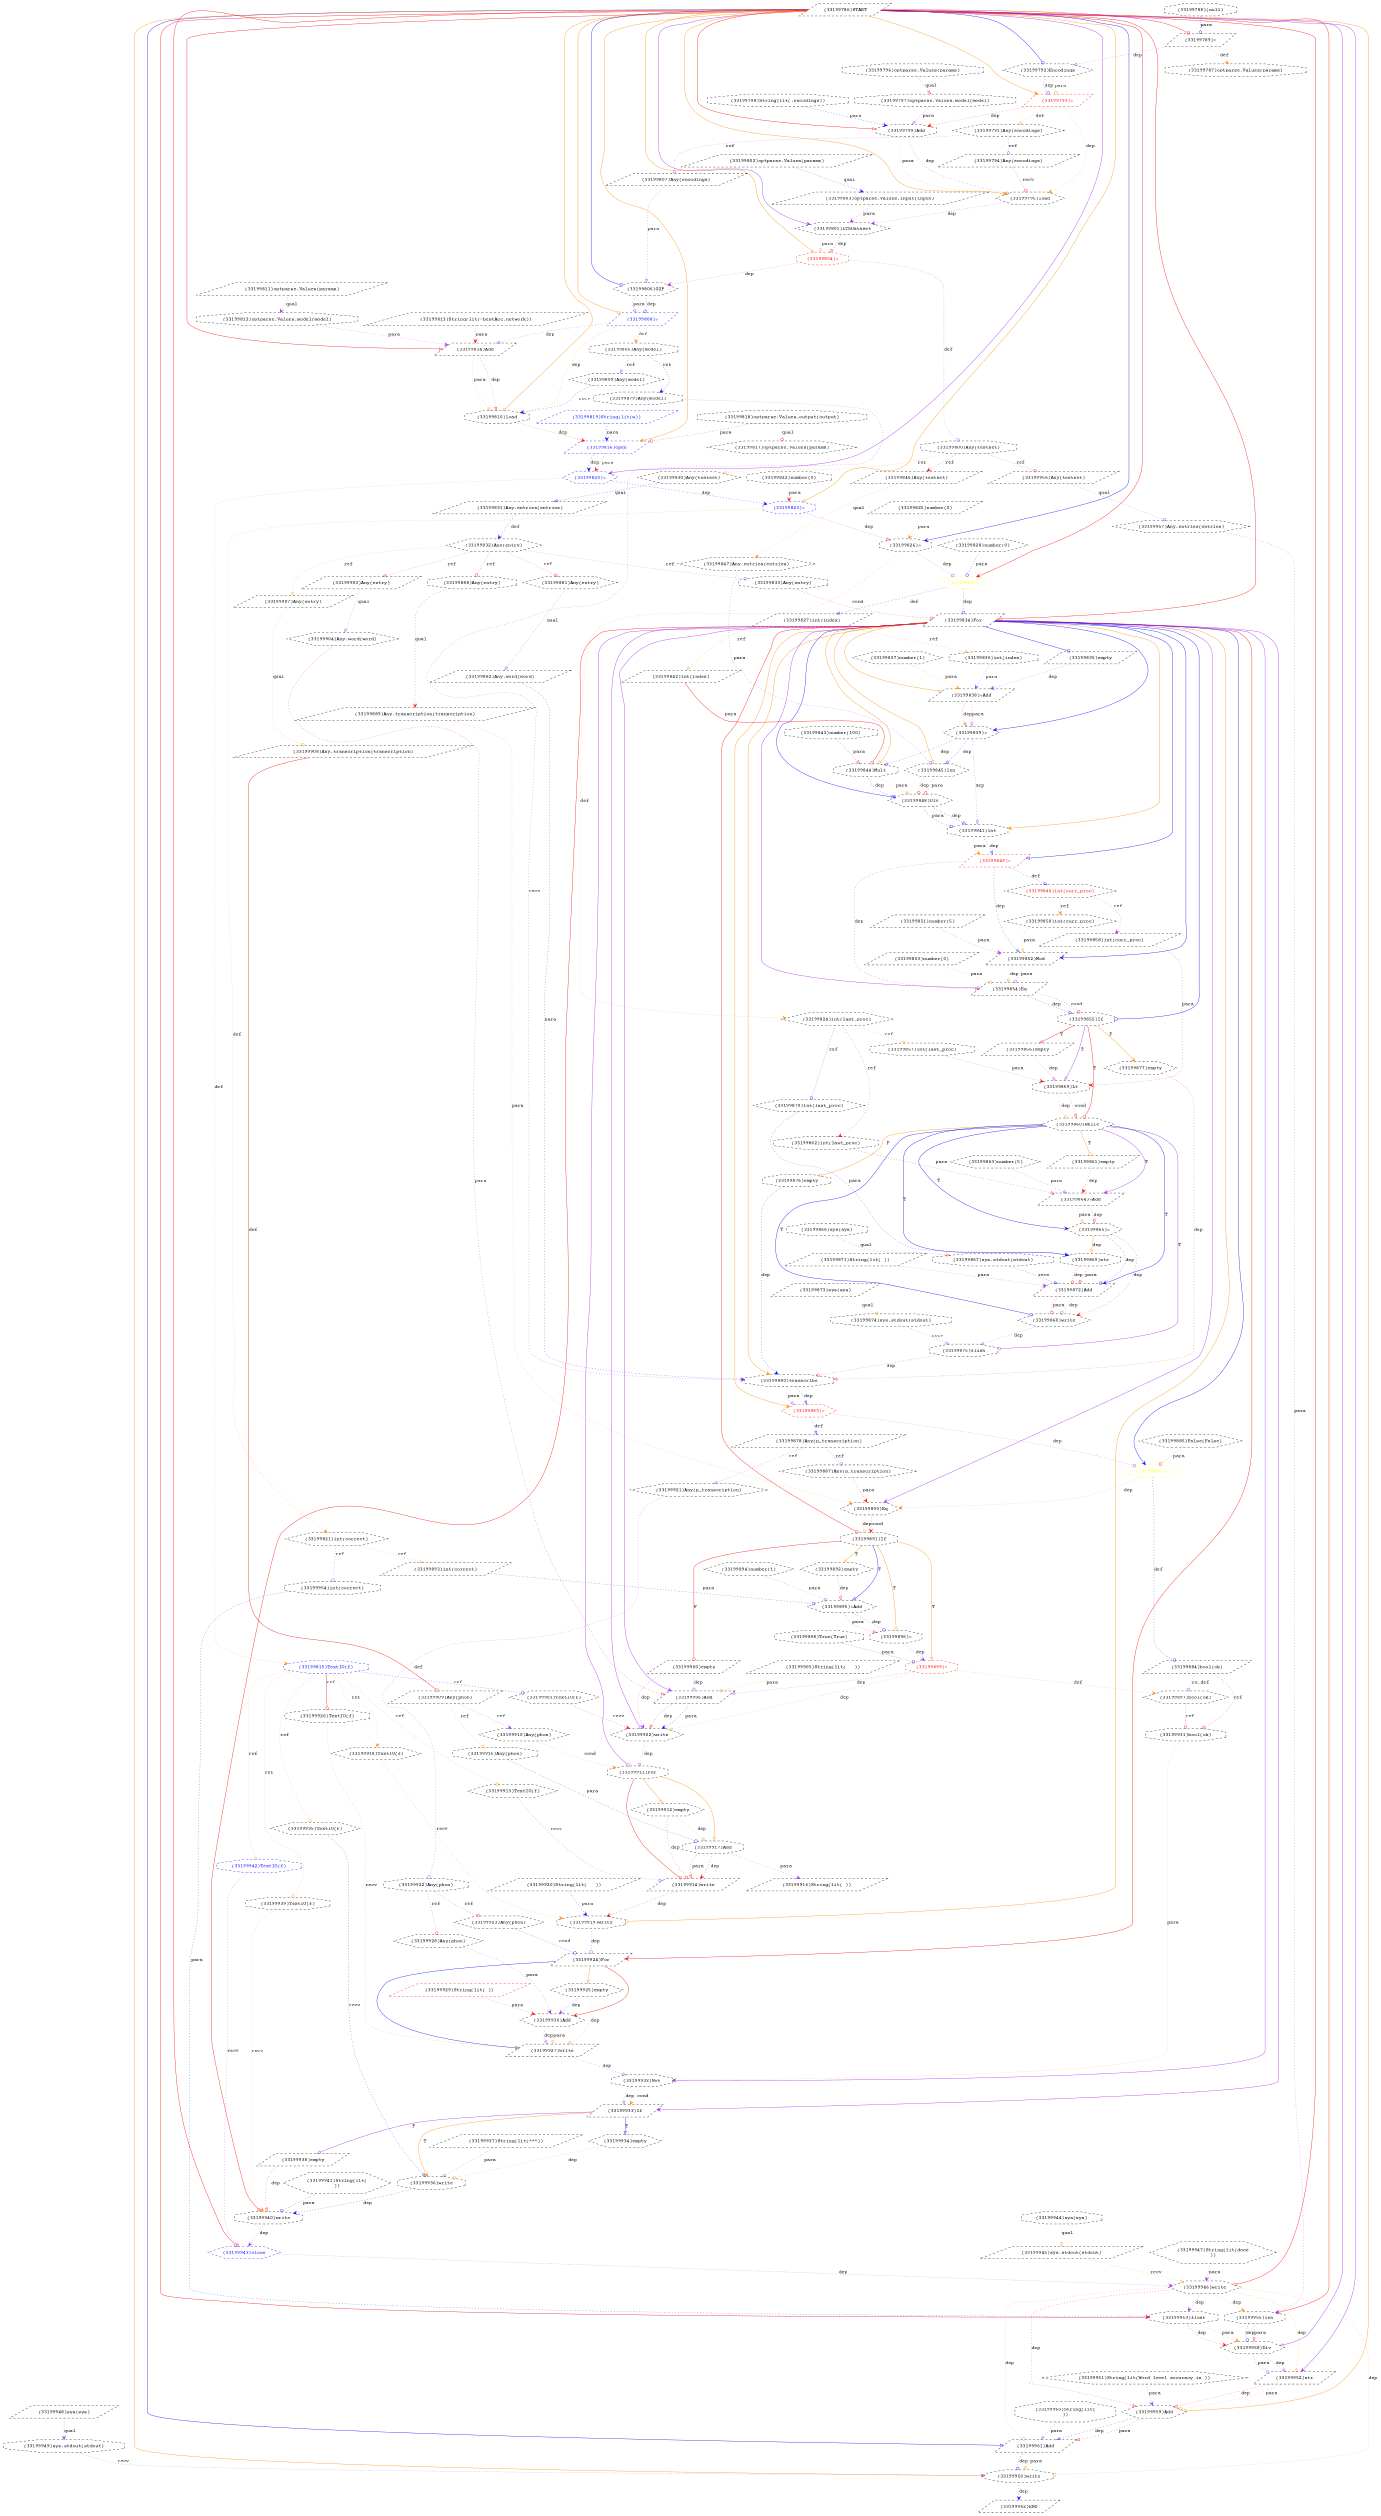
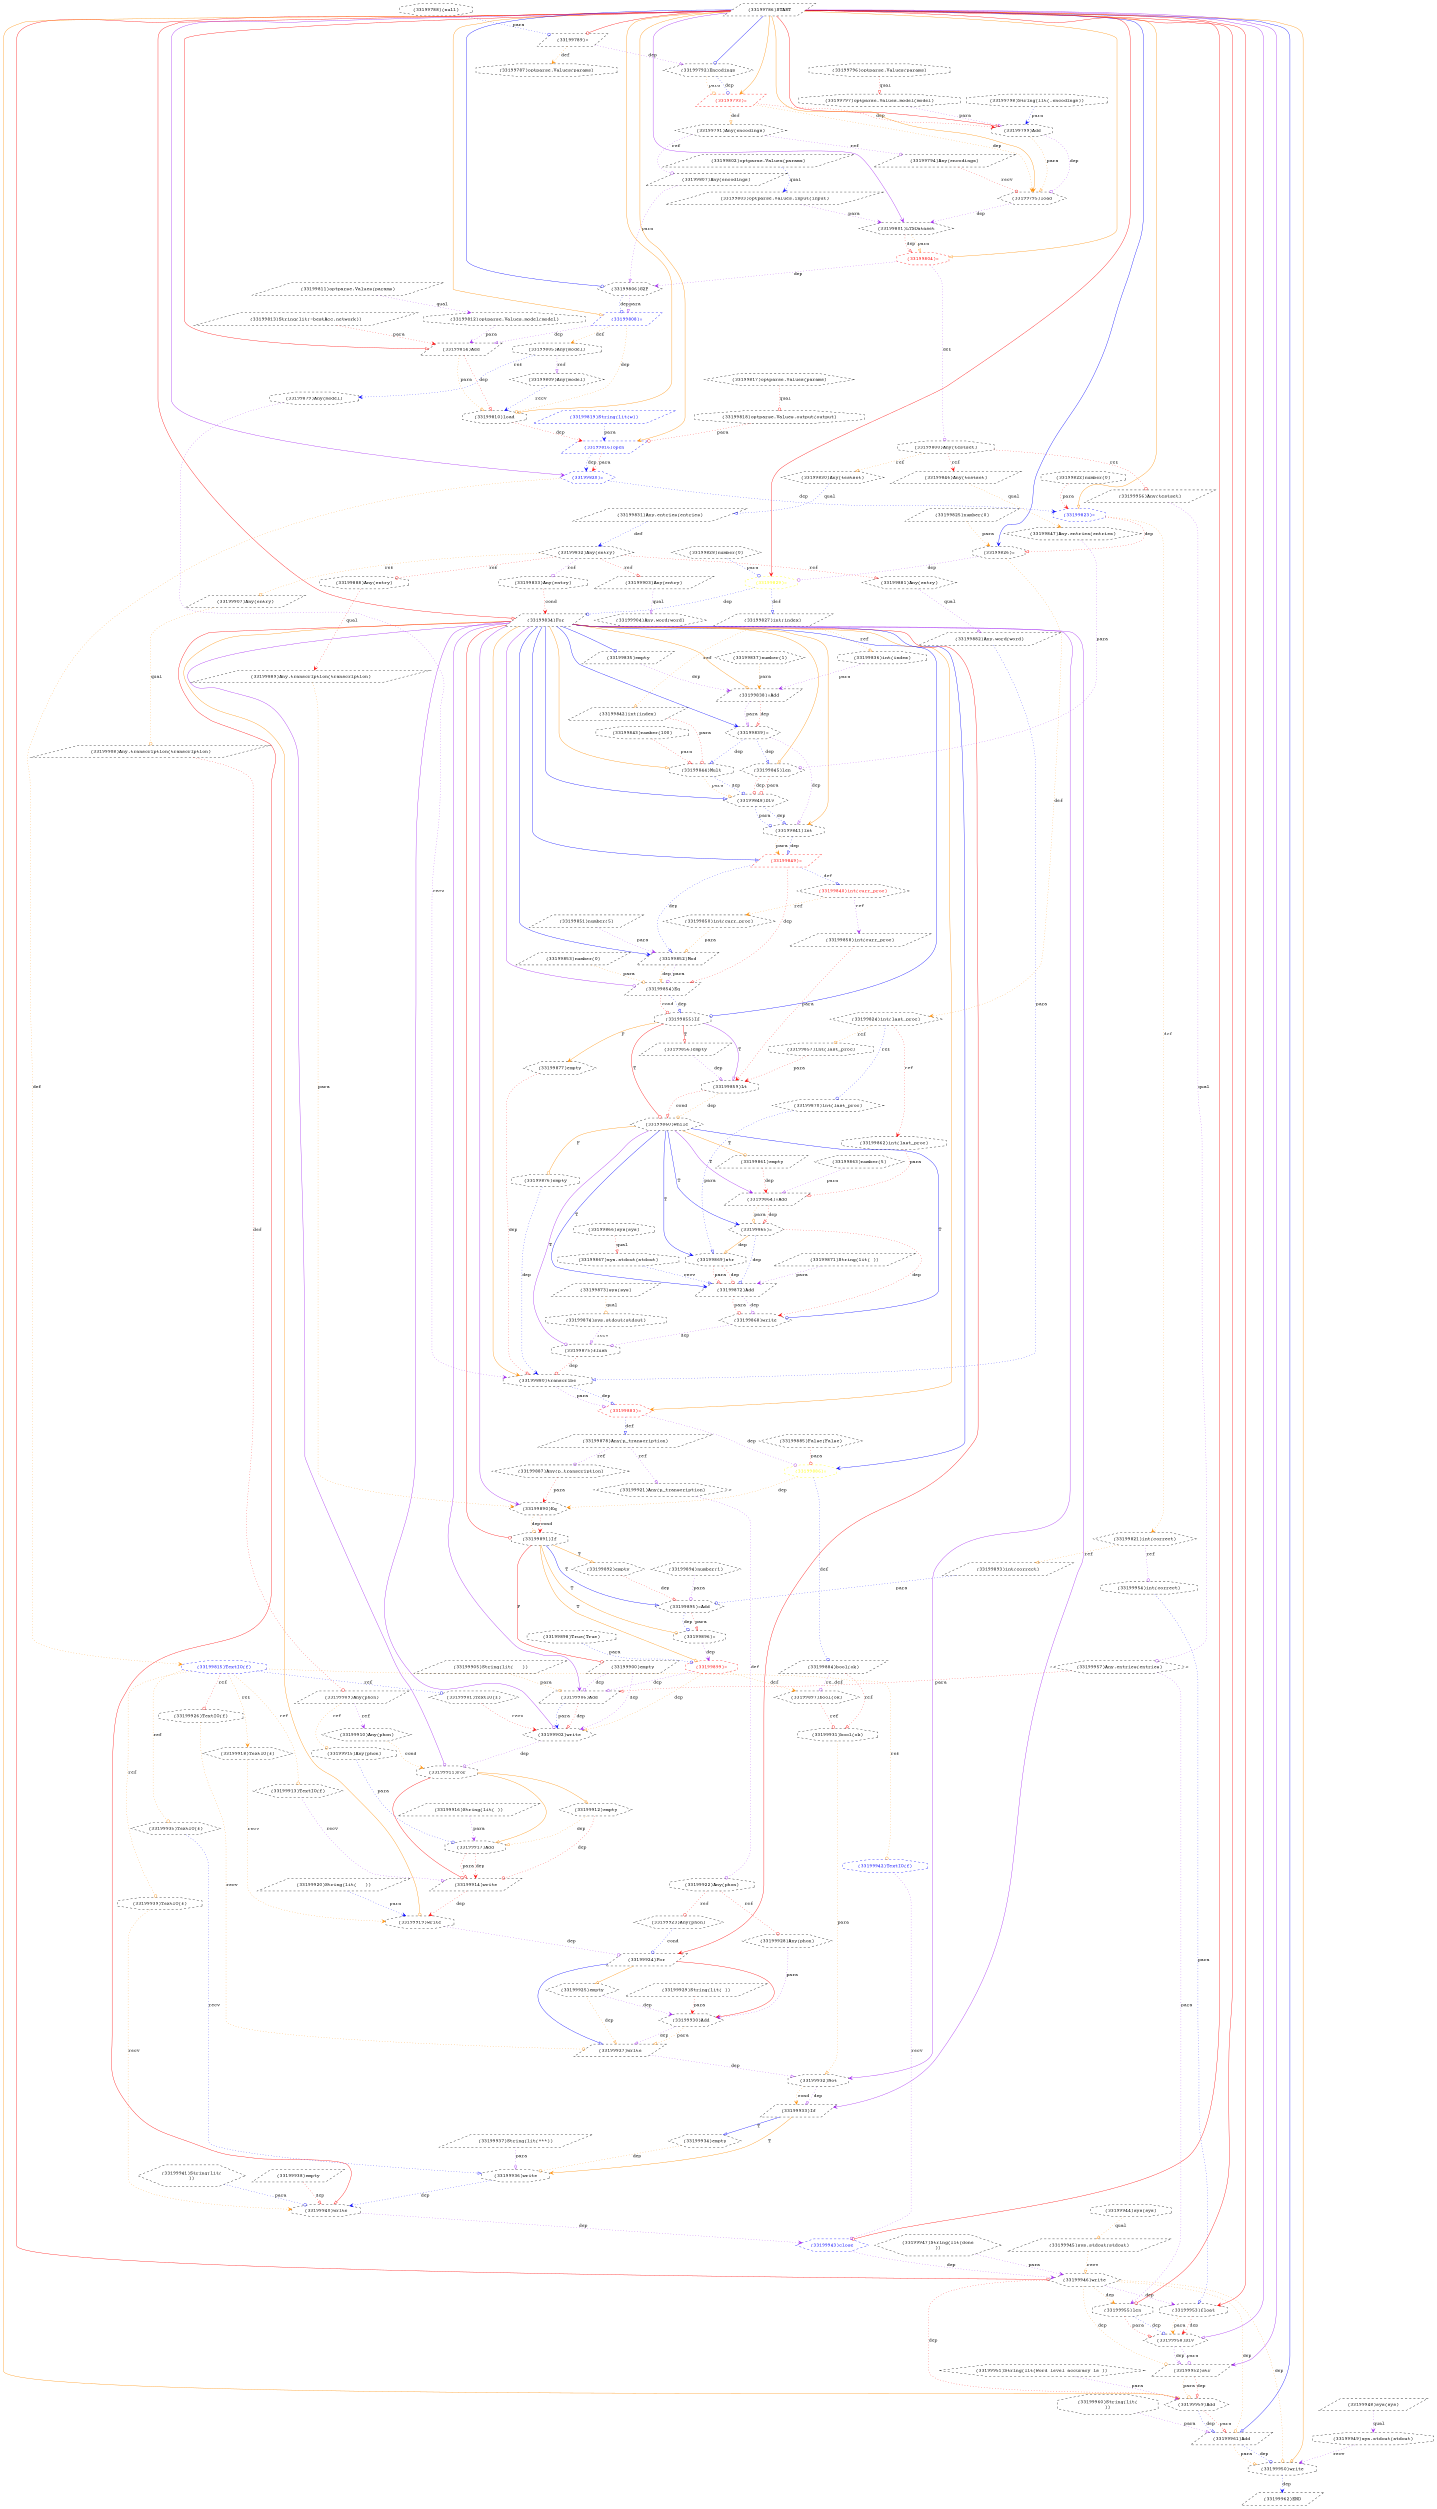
edge "(33199818)optparse.Values.output(output)" -> "(33199817)optparse.Values(params)": reversed
edge "(33199833)Any(entry)" -> "(33199834)For": arrowhead odot -> vee
edge "(33199842)int(index)" -> "(33199844)Mult": style solid -> dotted
edge "(33199904)Any.word(word)" -> "(33199906)Add": now "(33199957)Any.entries(entries)" -> "(33199906)Add"
edge "(33199908)Any.transcription(transcription)" -> "(33199909)Any(phon)": style solid -> dotted
edge "(33199815)TextIO(f)" -> "(33199926)TextIO(f)": style solid -> dotted
edge "(33199917)Add" -> "(33199916)String(lit( ))": reversed
node "(33199929)String(lit( ))": color red -> black
edge "(33199933)If" -> "(33199938)empty": removed, label "F"
